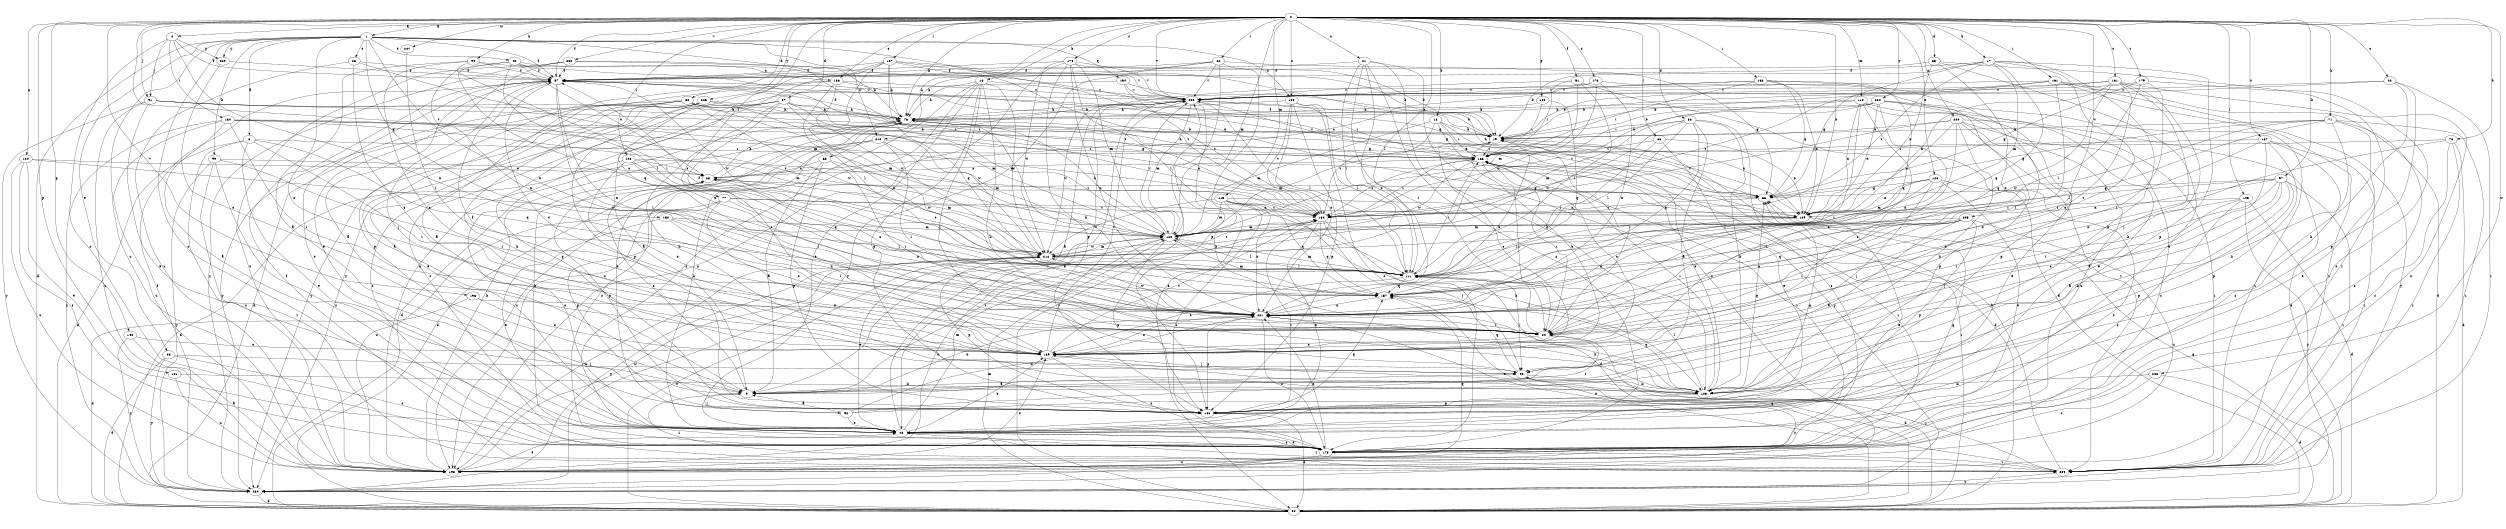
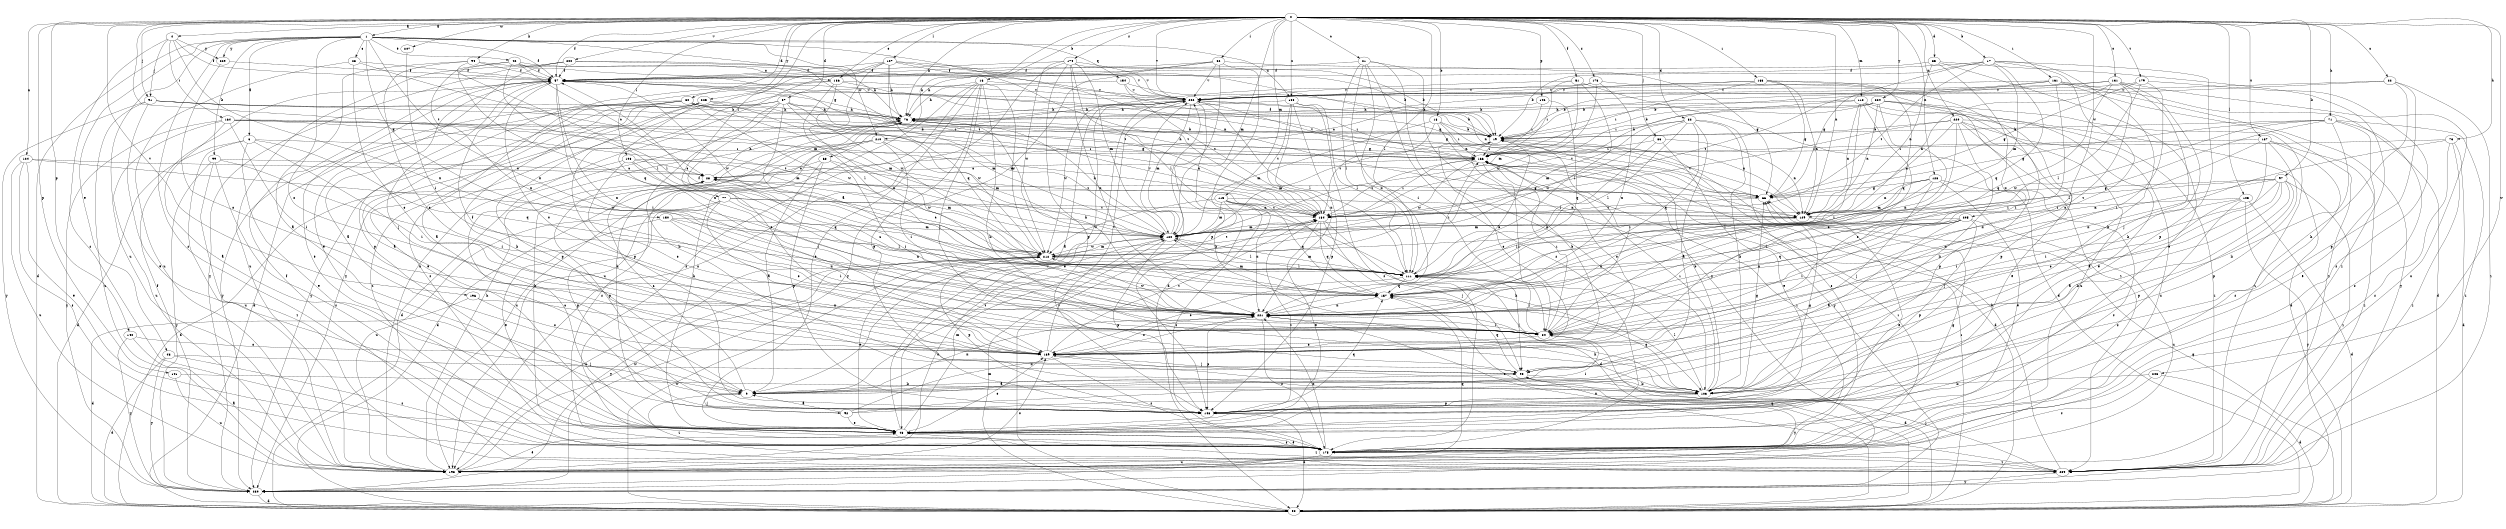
edge "76" -> "57": label "f" -> "g"
edge "37" -> "9": now "37" -> "157"
